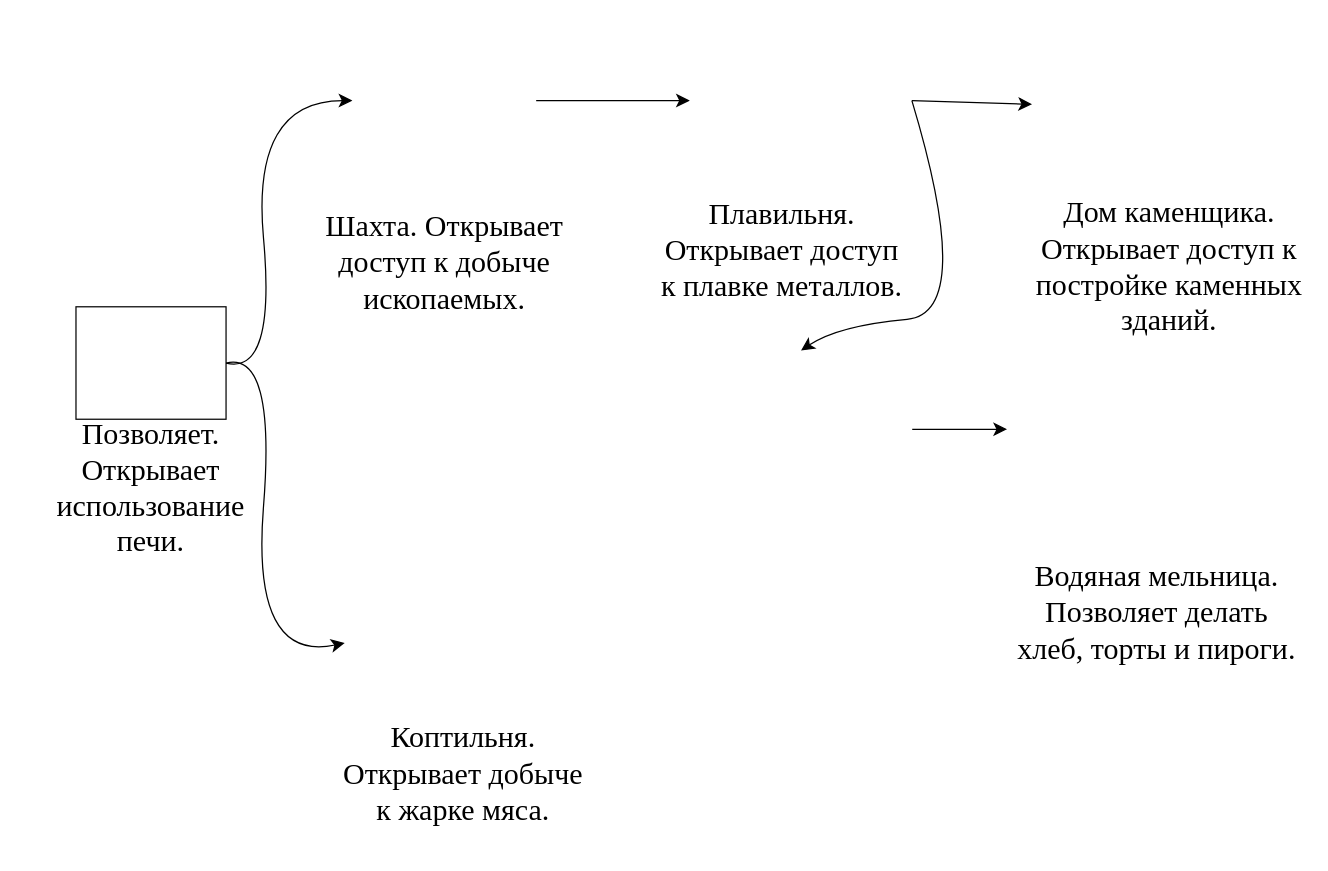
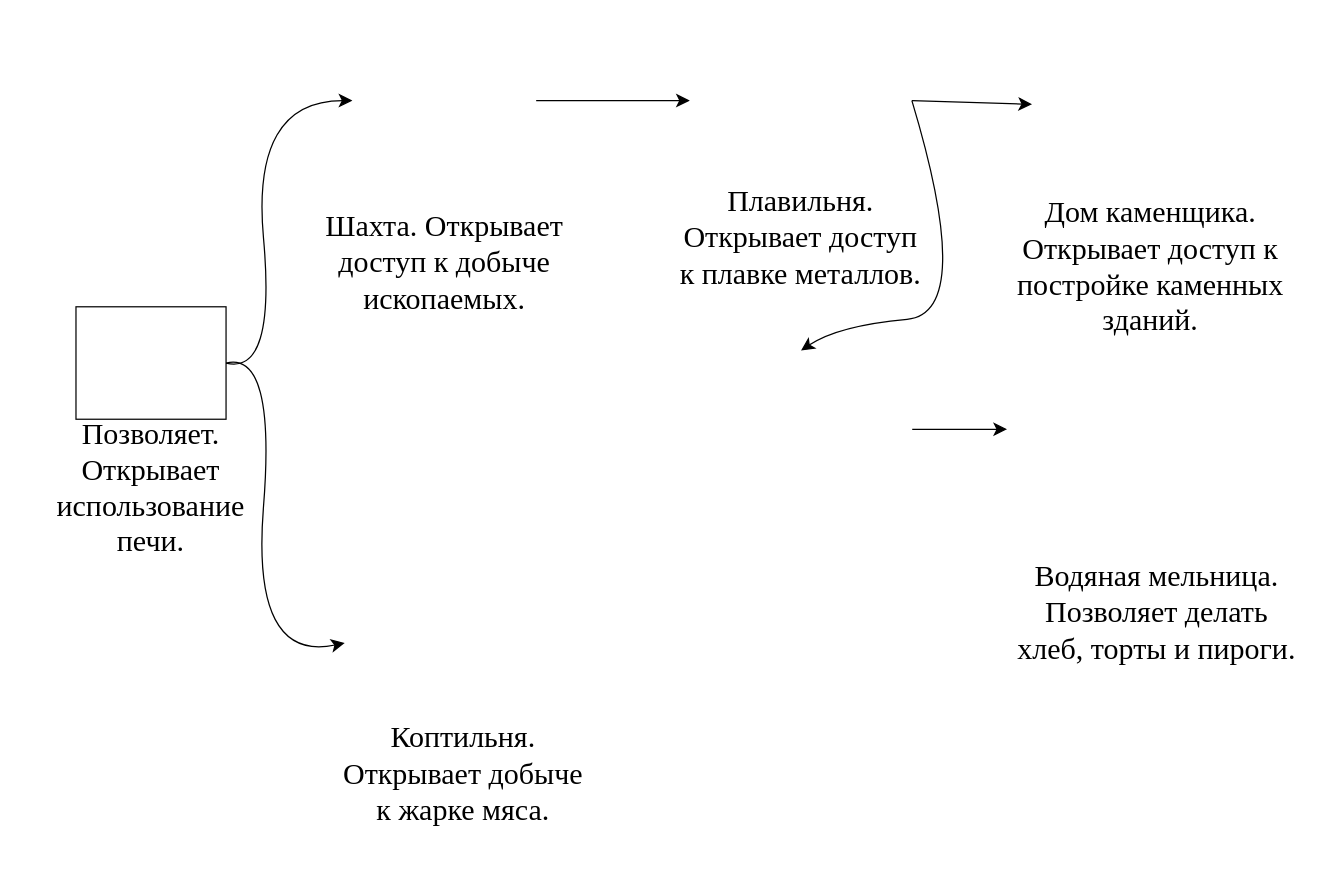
node "Плавильня. Открывает доступ к плавке металлов.": moved (782, 251) -> (801, 238)
node "Дом каменщика. Открывает доступ к постройке каменных зданий.": moved (1169, 266) -> (1151, 266)
